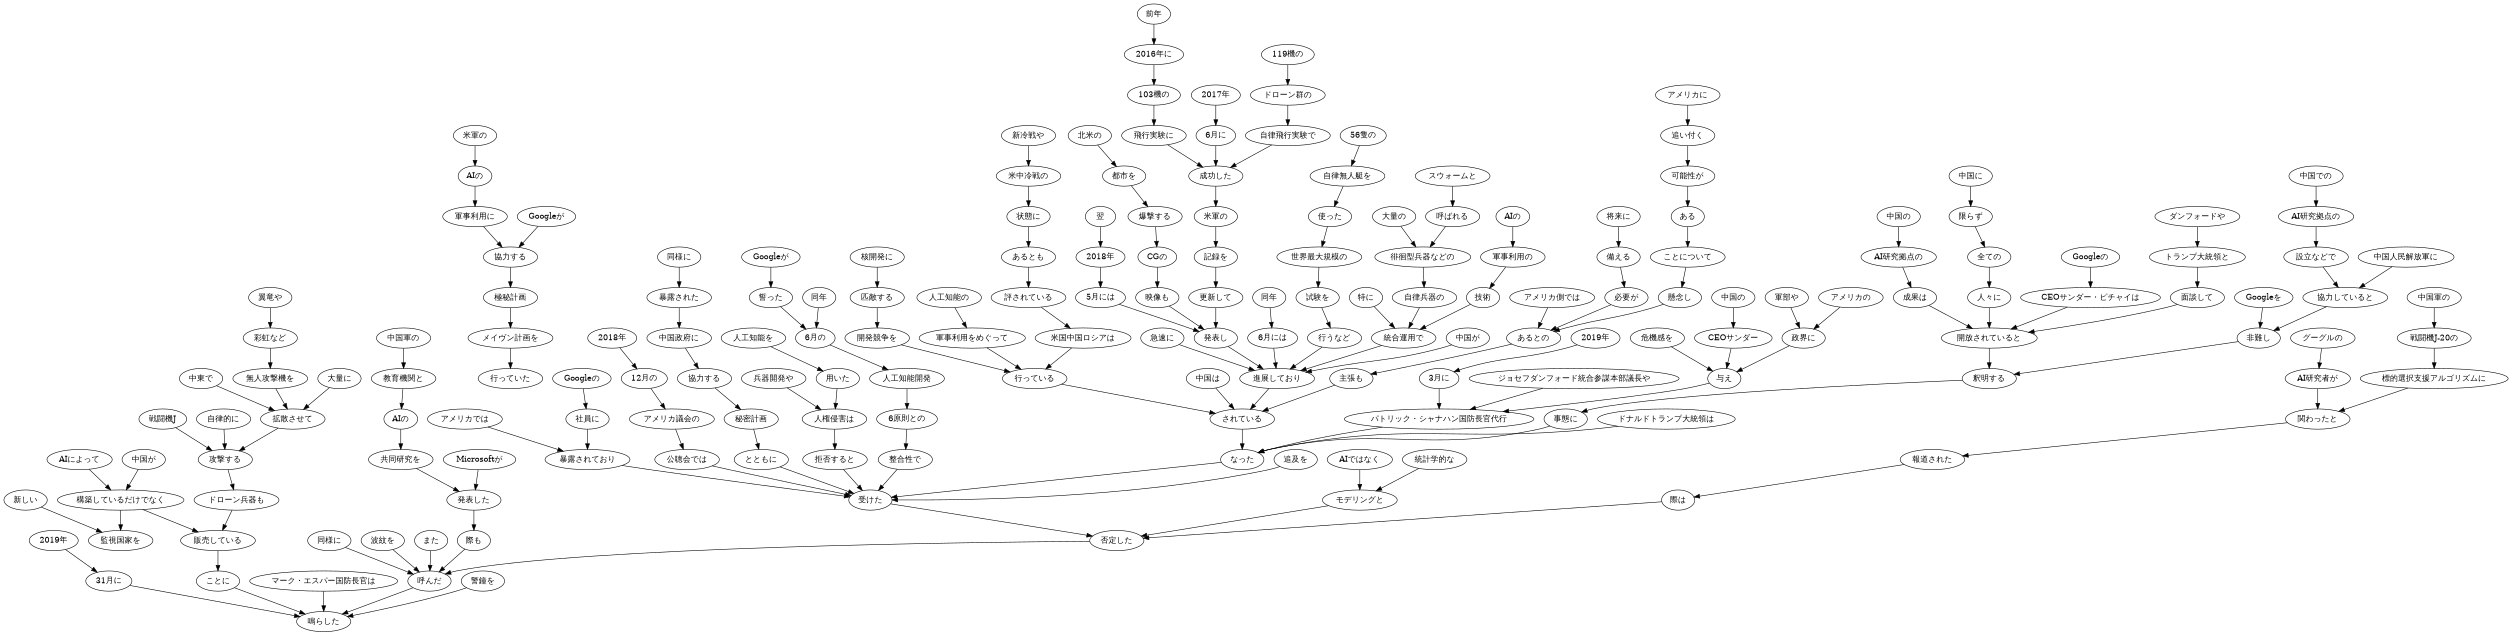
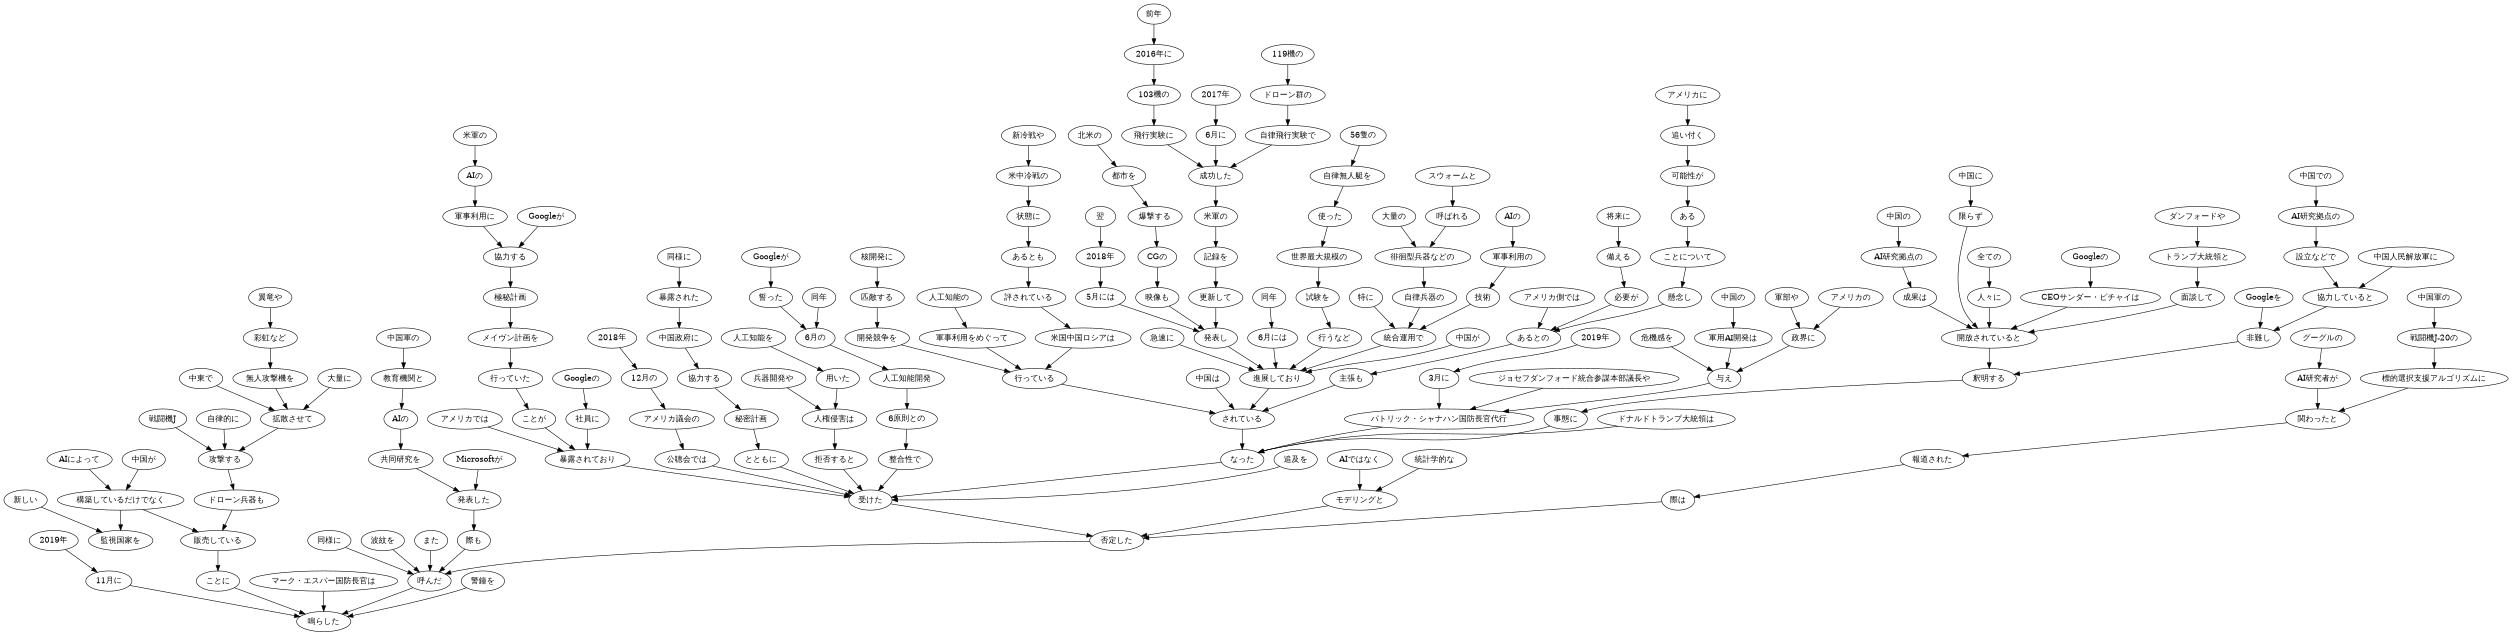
edge "限らず" -> "全ての": now "限らず" -> "開放されていると"
node "CEOサンダー": label "CEOサンダー" -> "軍用AI開発は"
node "ことが": added
node "31月に": label "31月に" -> "11月に"
